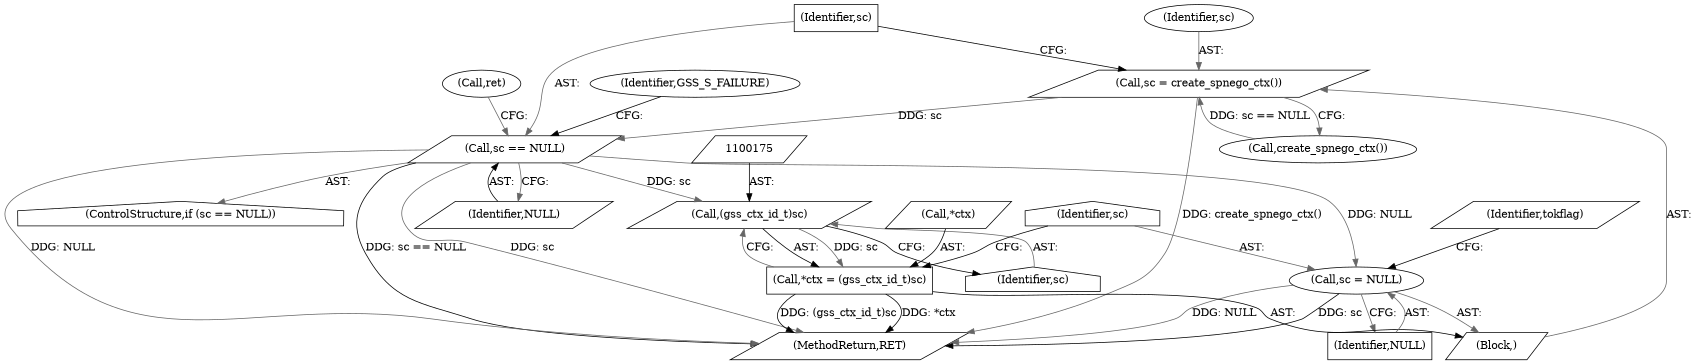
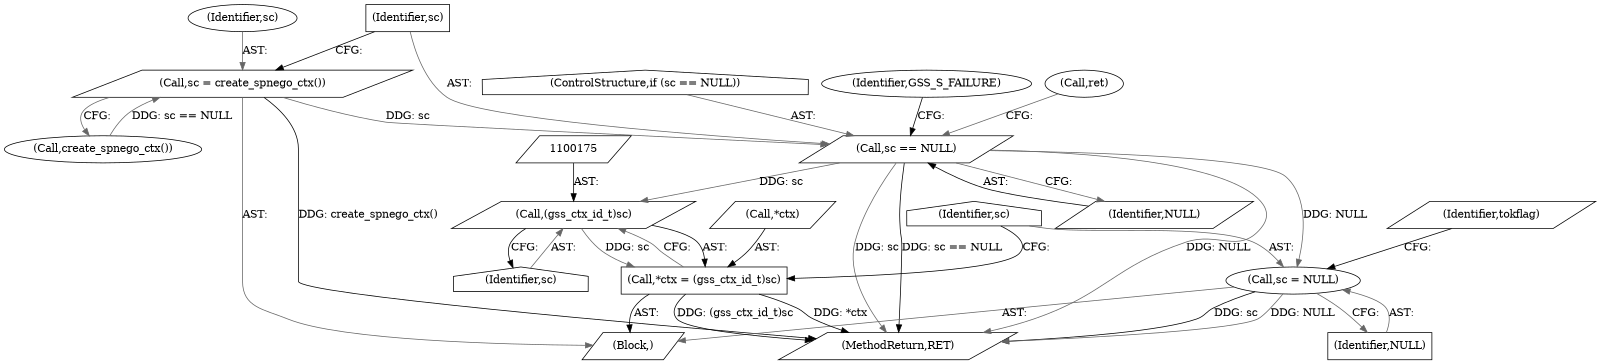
edge "(Block,)" -> "(Call,sc = create_spnego_ctx())": reversed
edge "(Call,sc == NULL)" -> "(ControlStructure,if (sc == NULL))": reversed
edge "(Call,sc = create_spnego_ctx())" -> "(MethodReturn,RET)": color gray40 -> black
